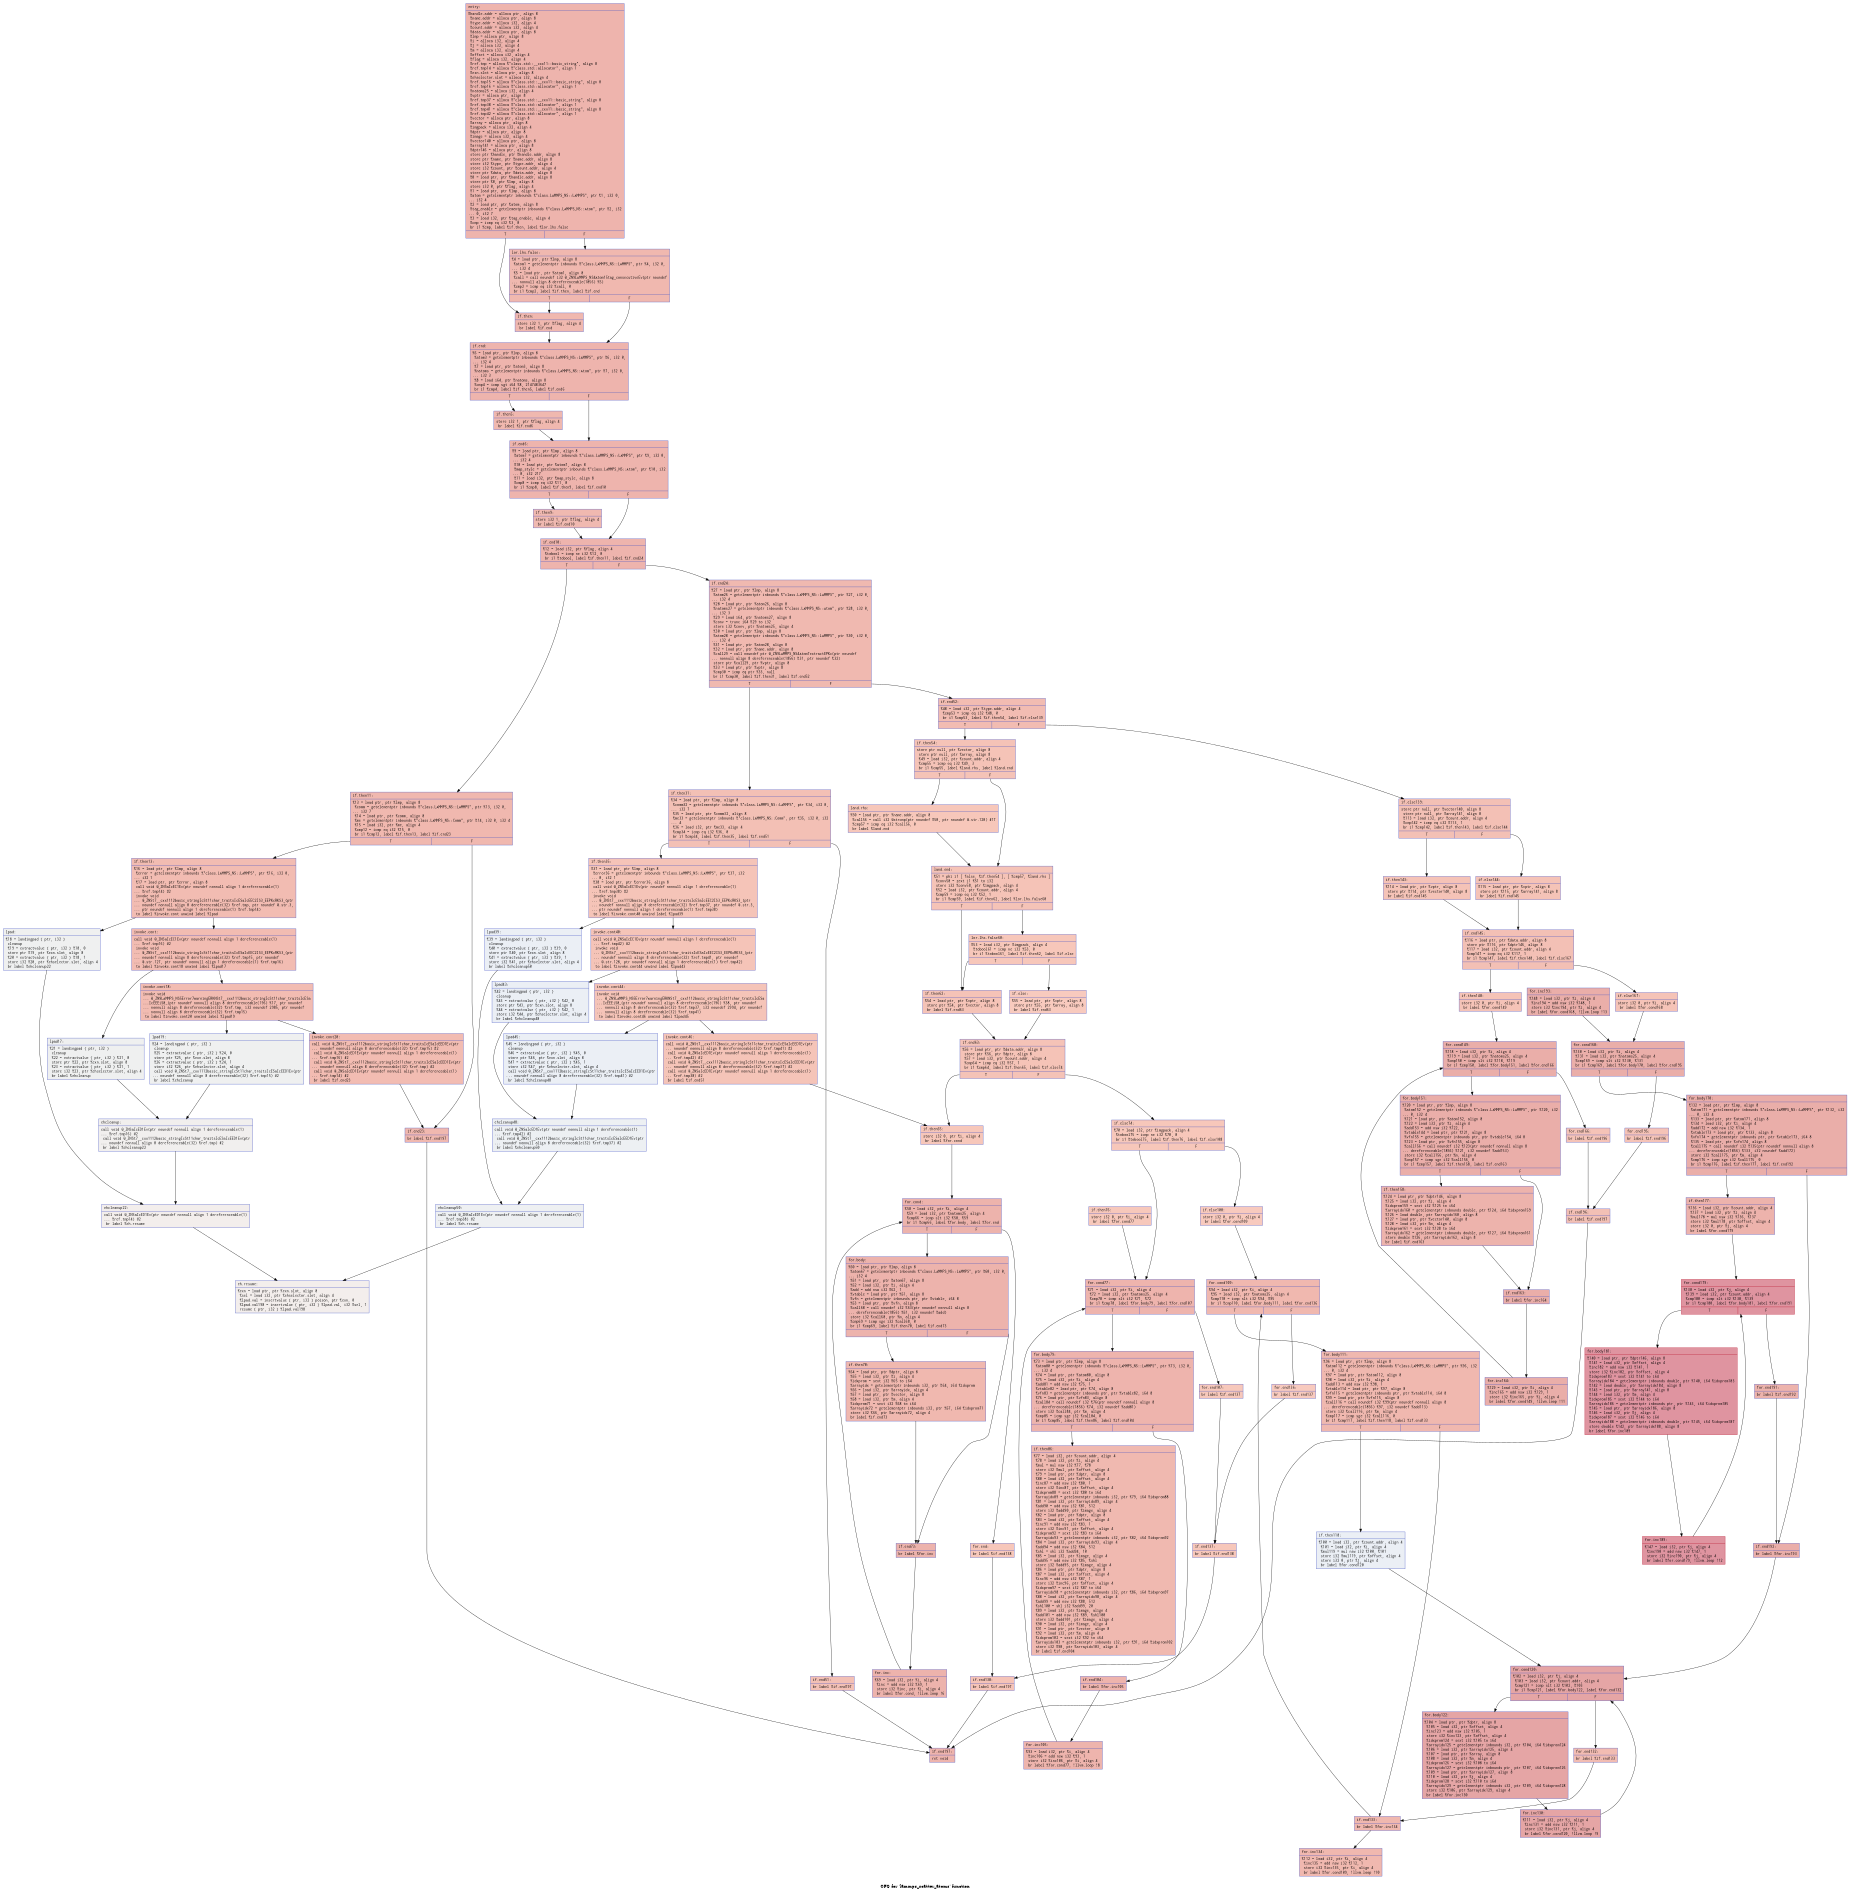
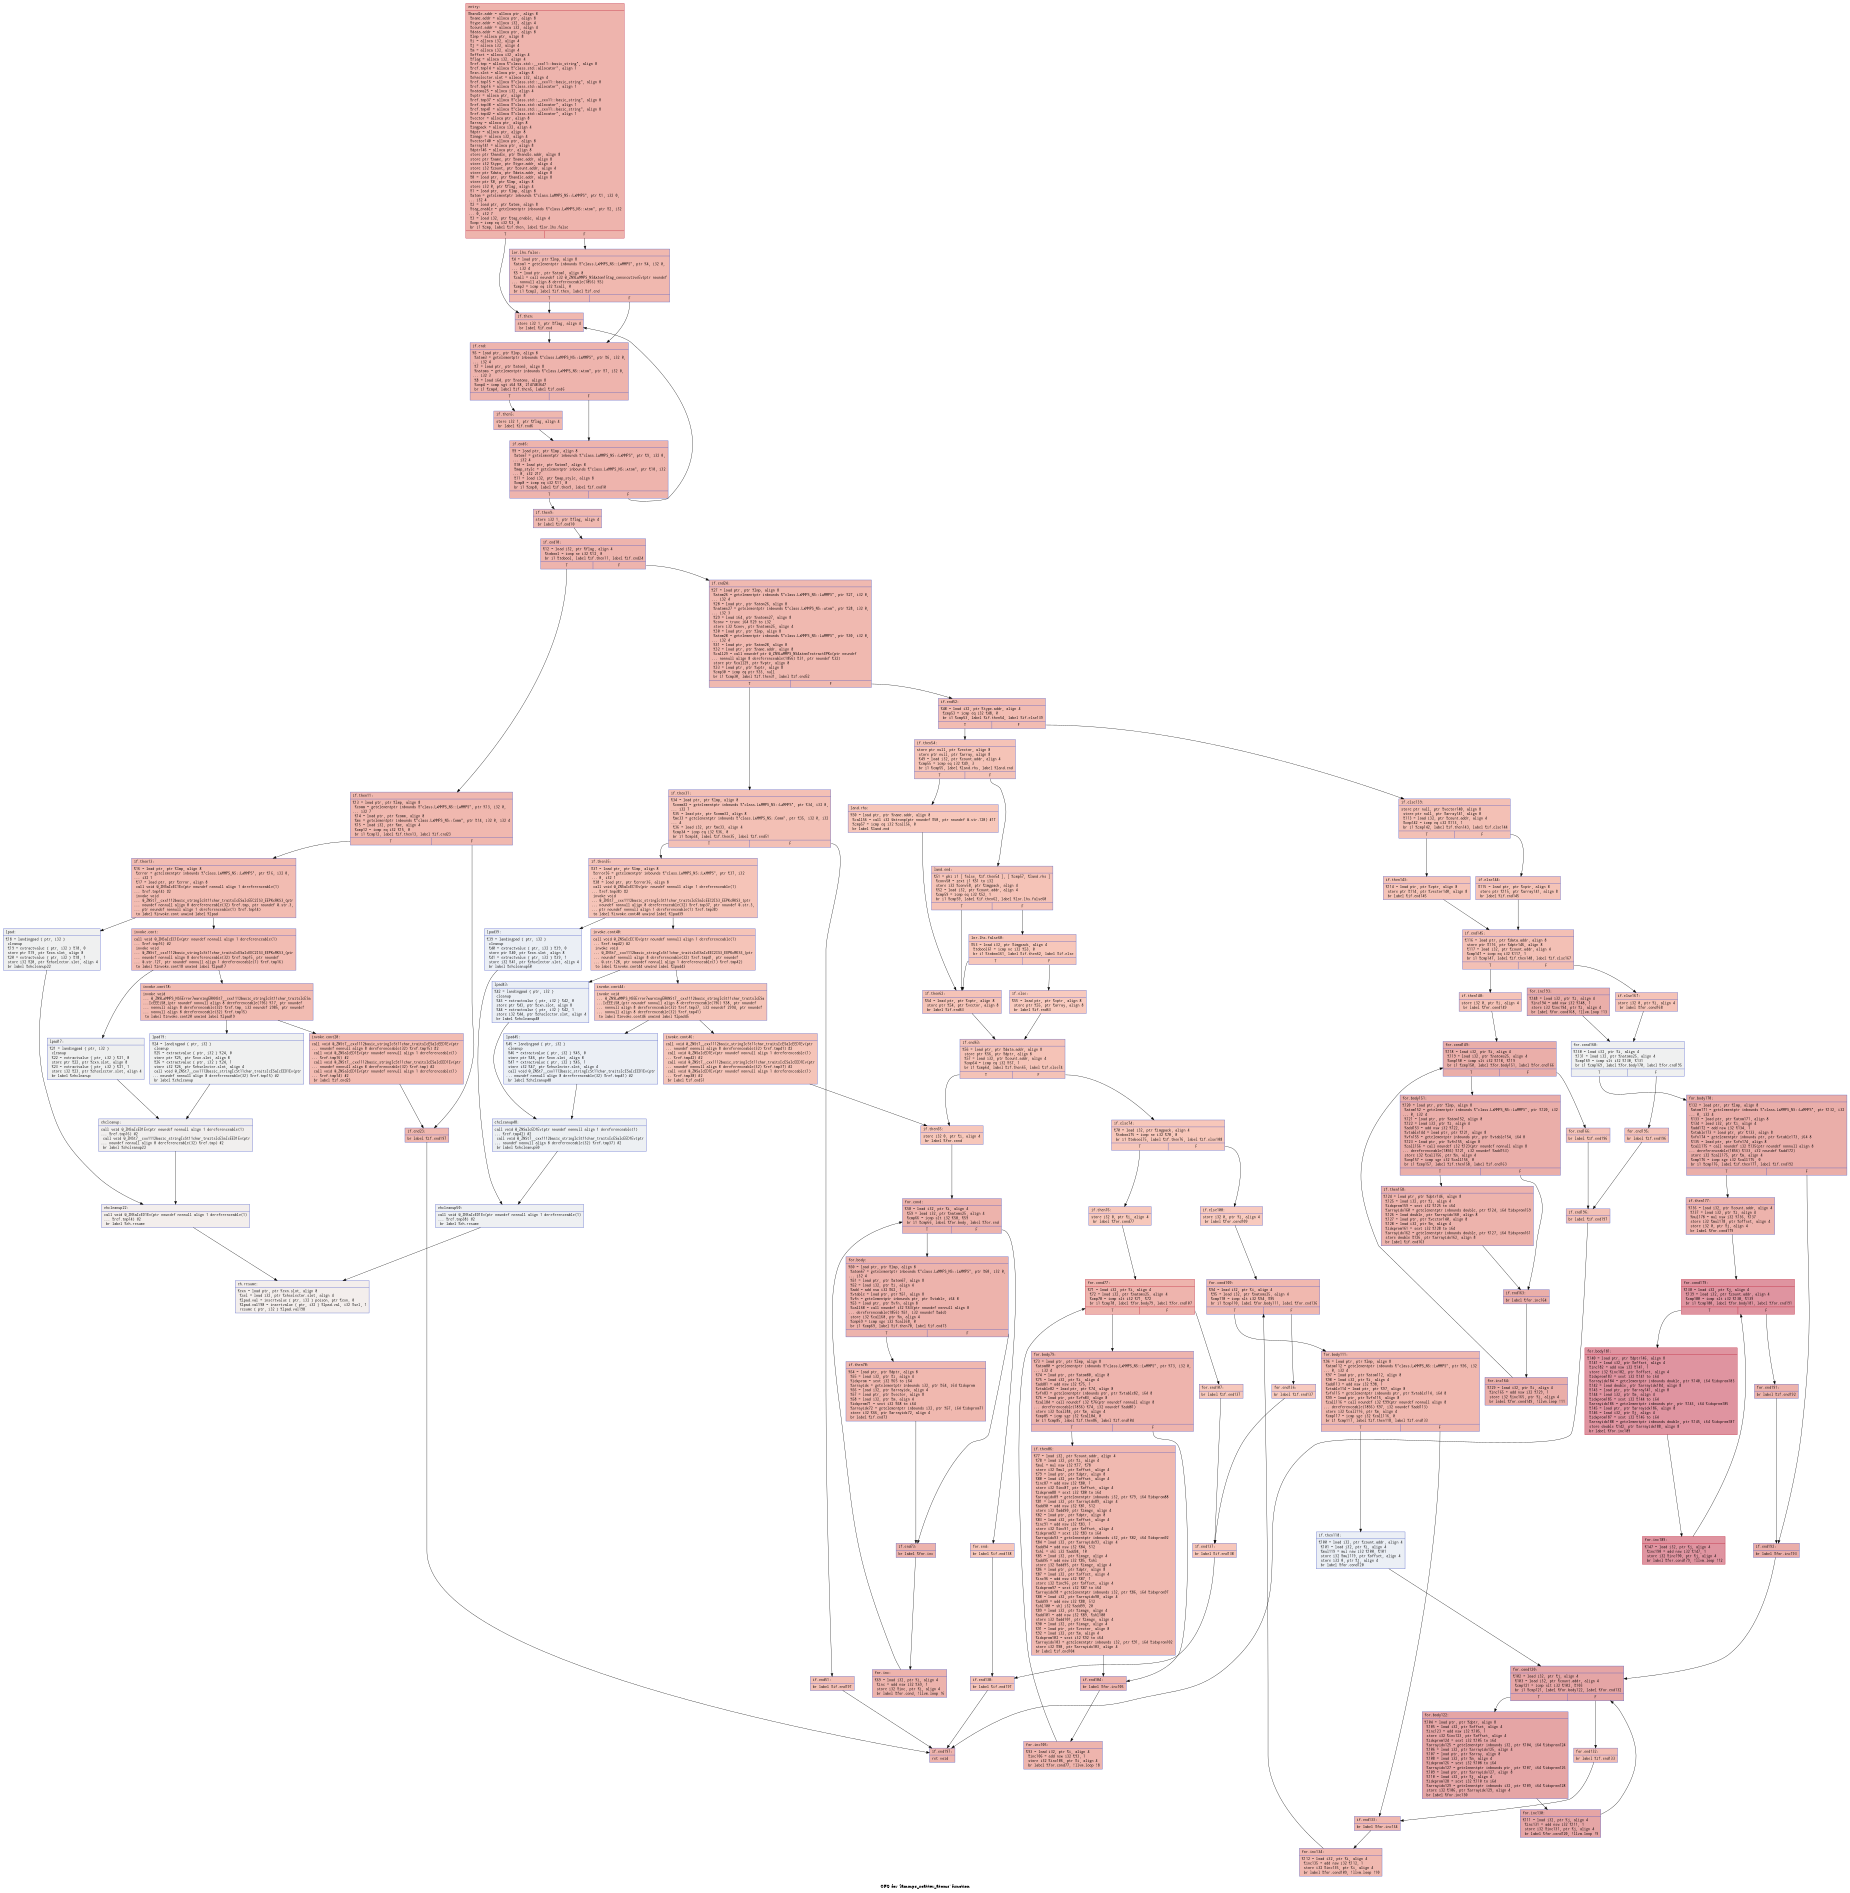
node "entry:": color #3d50c3ff -> #b70d28ff
edge "if.end6:" -> "if.end10:": now "if.end6:" -> "if.then:"
edge "land.rhs:" -> "land.end:": now "land.rhs:" -> "if.then62:"
node "for.cond168:": fillcolor #d0473d70 -> #dbdcde70
edge "if.else74:" -> "for.cond77:": now "if.else74:" -> "if.then76:"
node "for.cond77:": color #3d50c3ff -> #b70d28ff
edge "if.end133:" -> "for.cond109:": now "for.inc134:" -> "for.cond109:"
edge "if.then86:" -> "if.end104:": added
